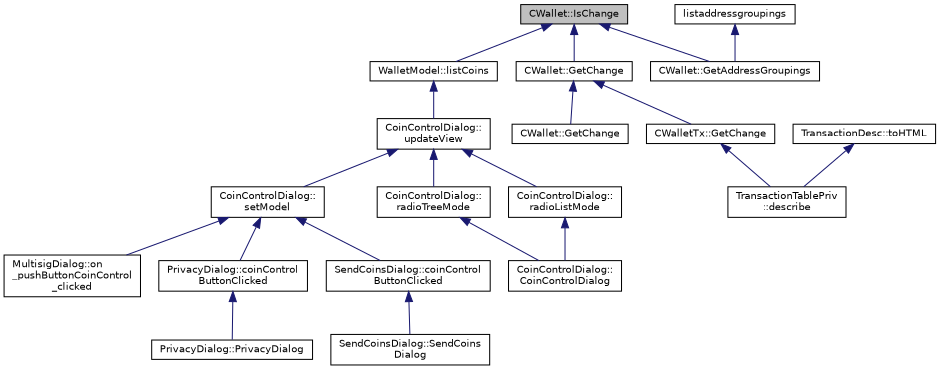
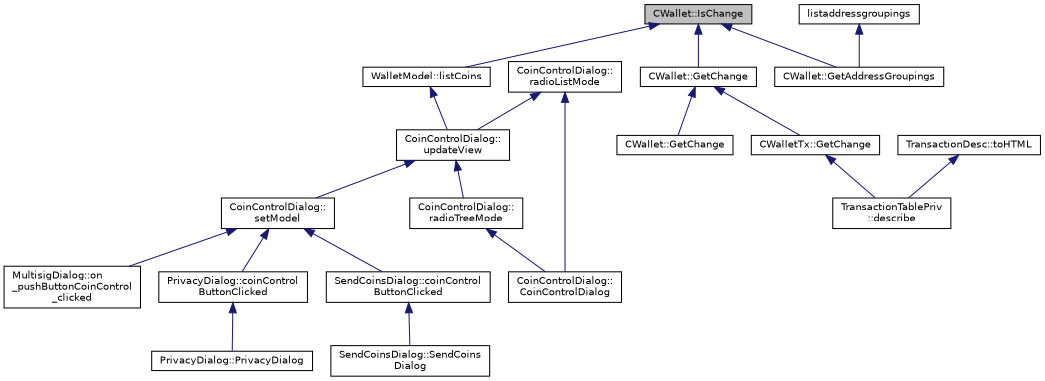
edge "CoinControlDialog:: radioListMode" -> "CoinControlDialog:: updateView": reversed
